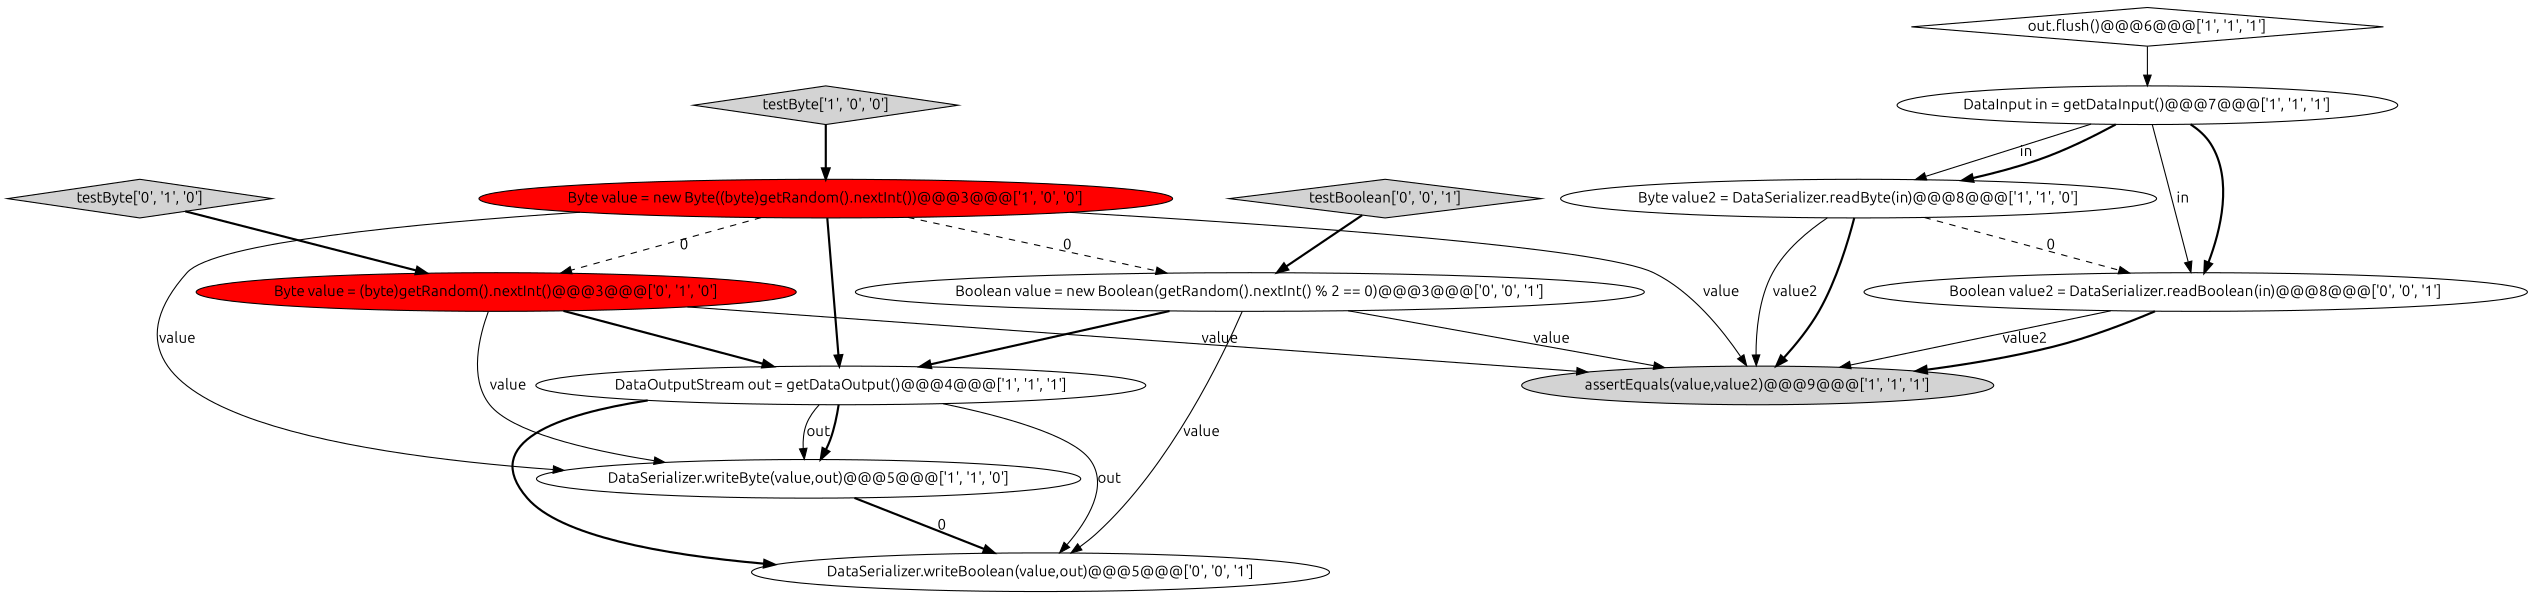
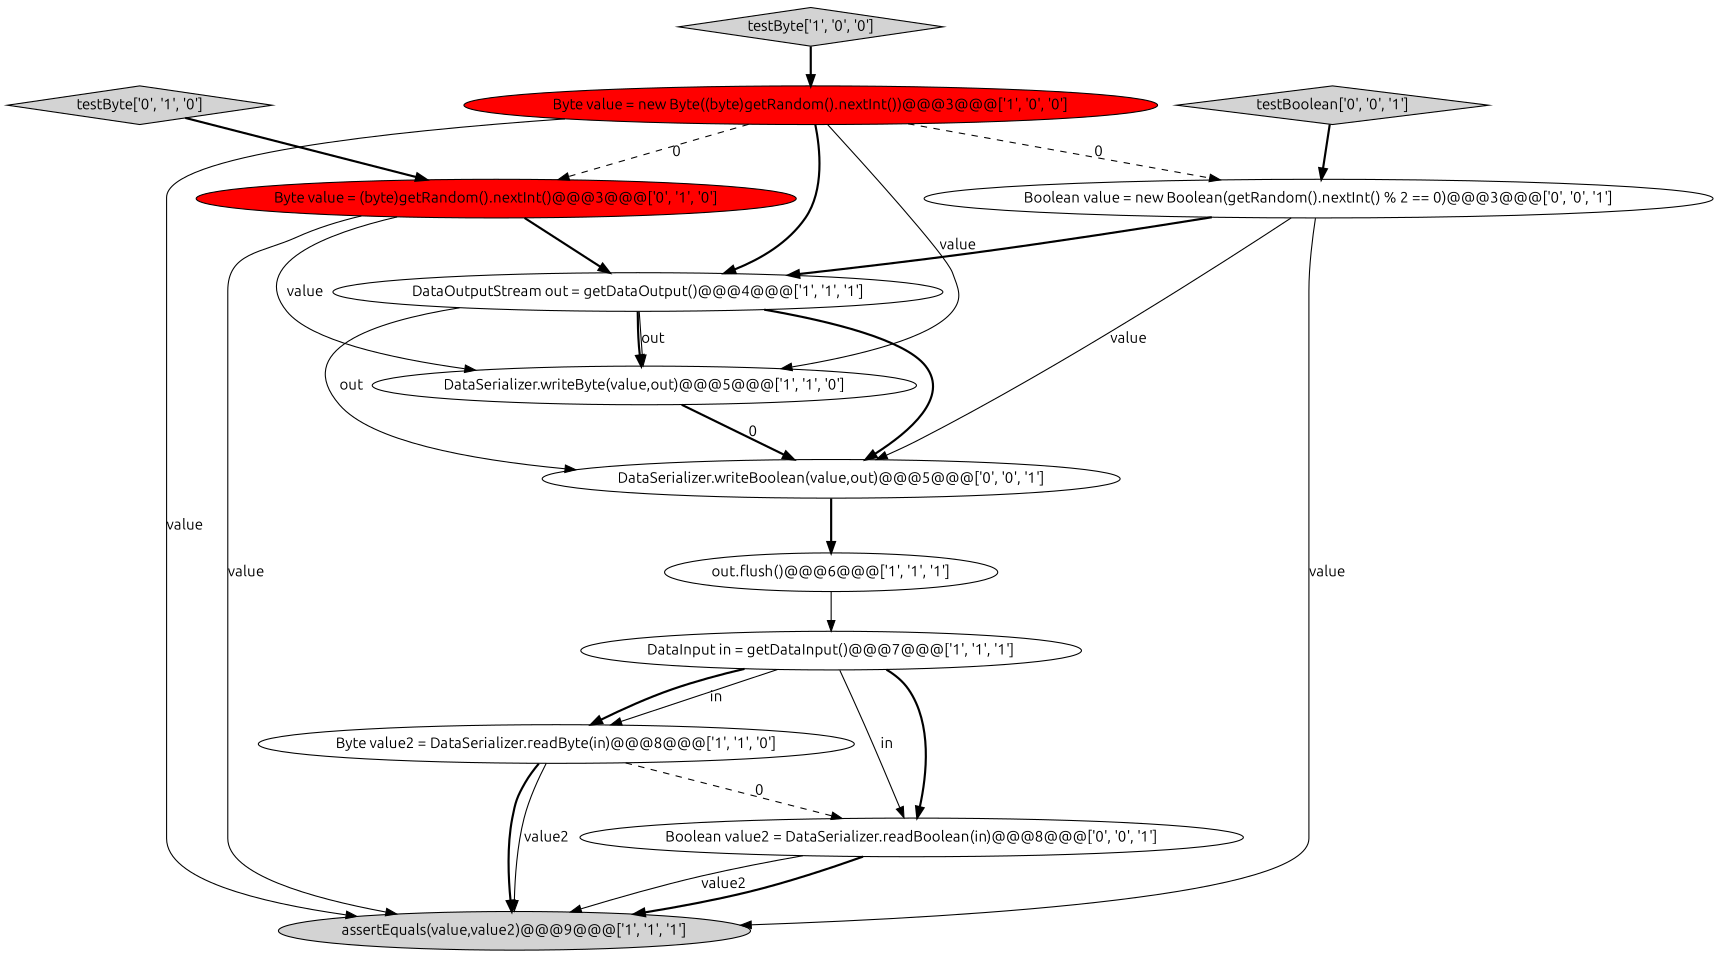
node "out.flush()@@@6@@@['1', '1', '1']": shape diamond -> ellipse
edge "DataSerializer.writeBoolean(value,out)@@@5@@@['0', '0', '1']" -> "out.flush()@@@6@@@['1', '1', '1']": added
